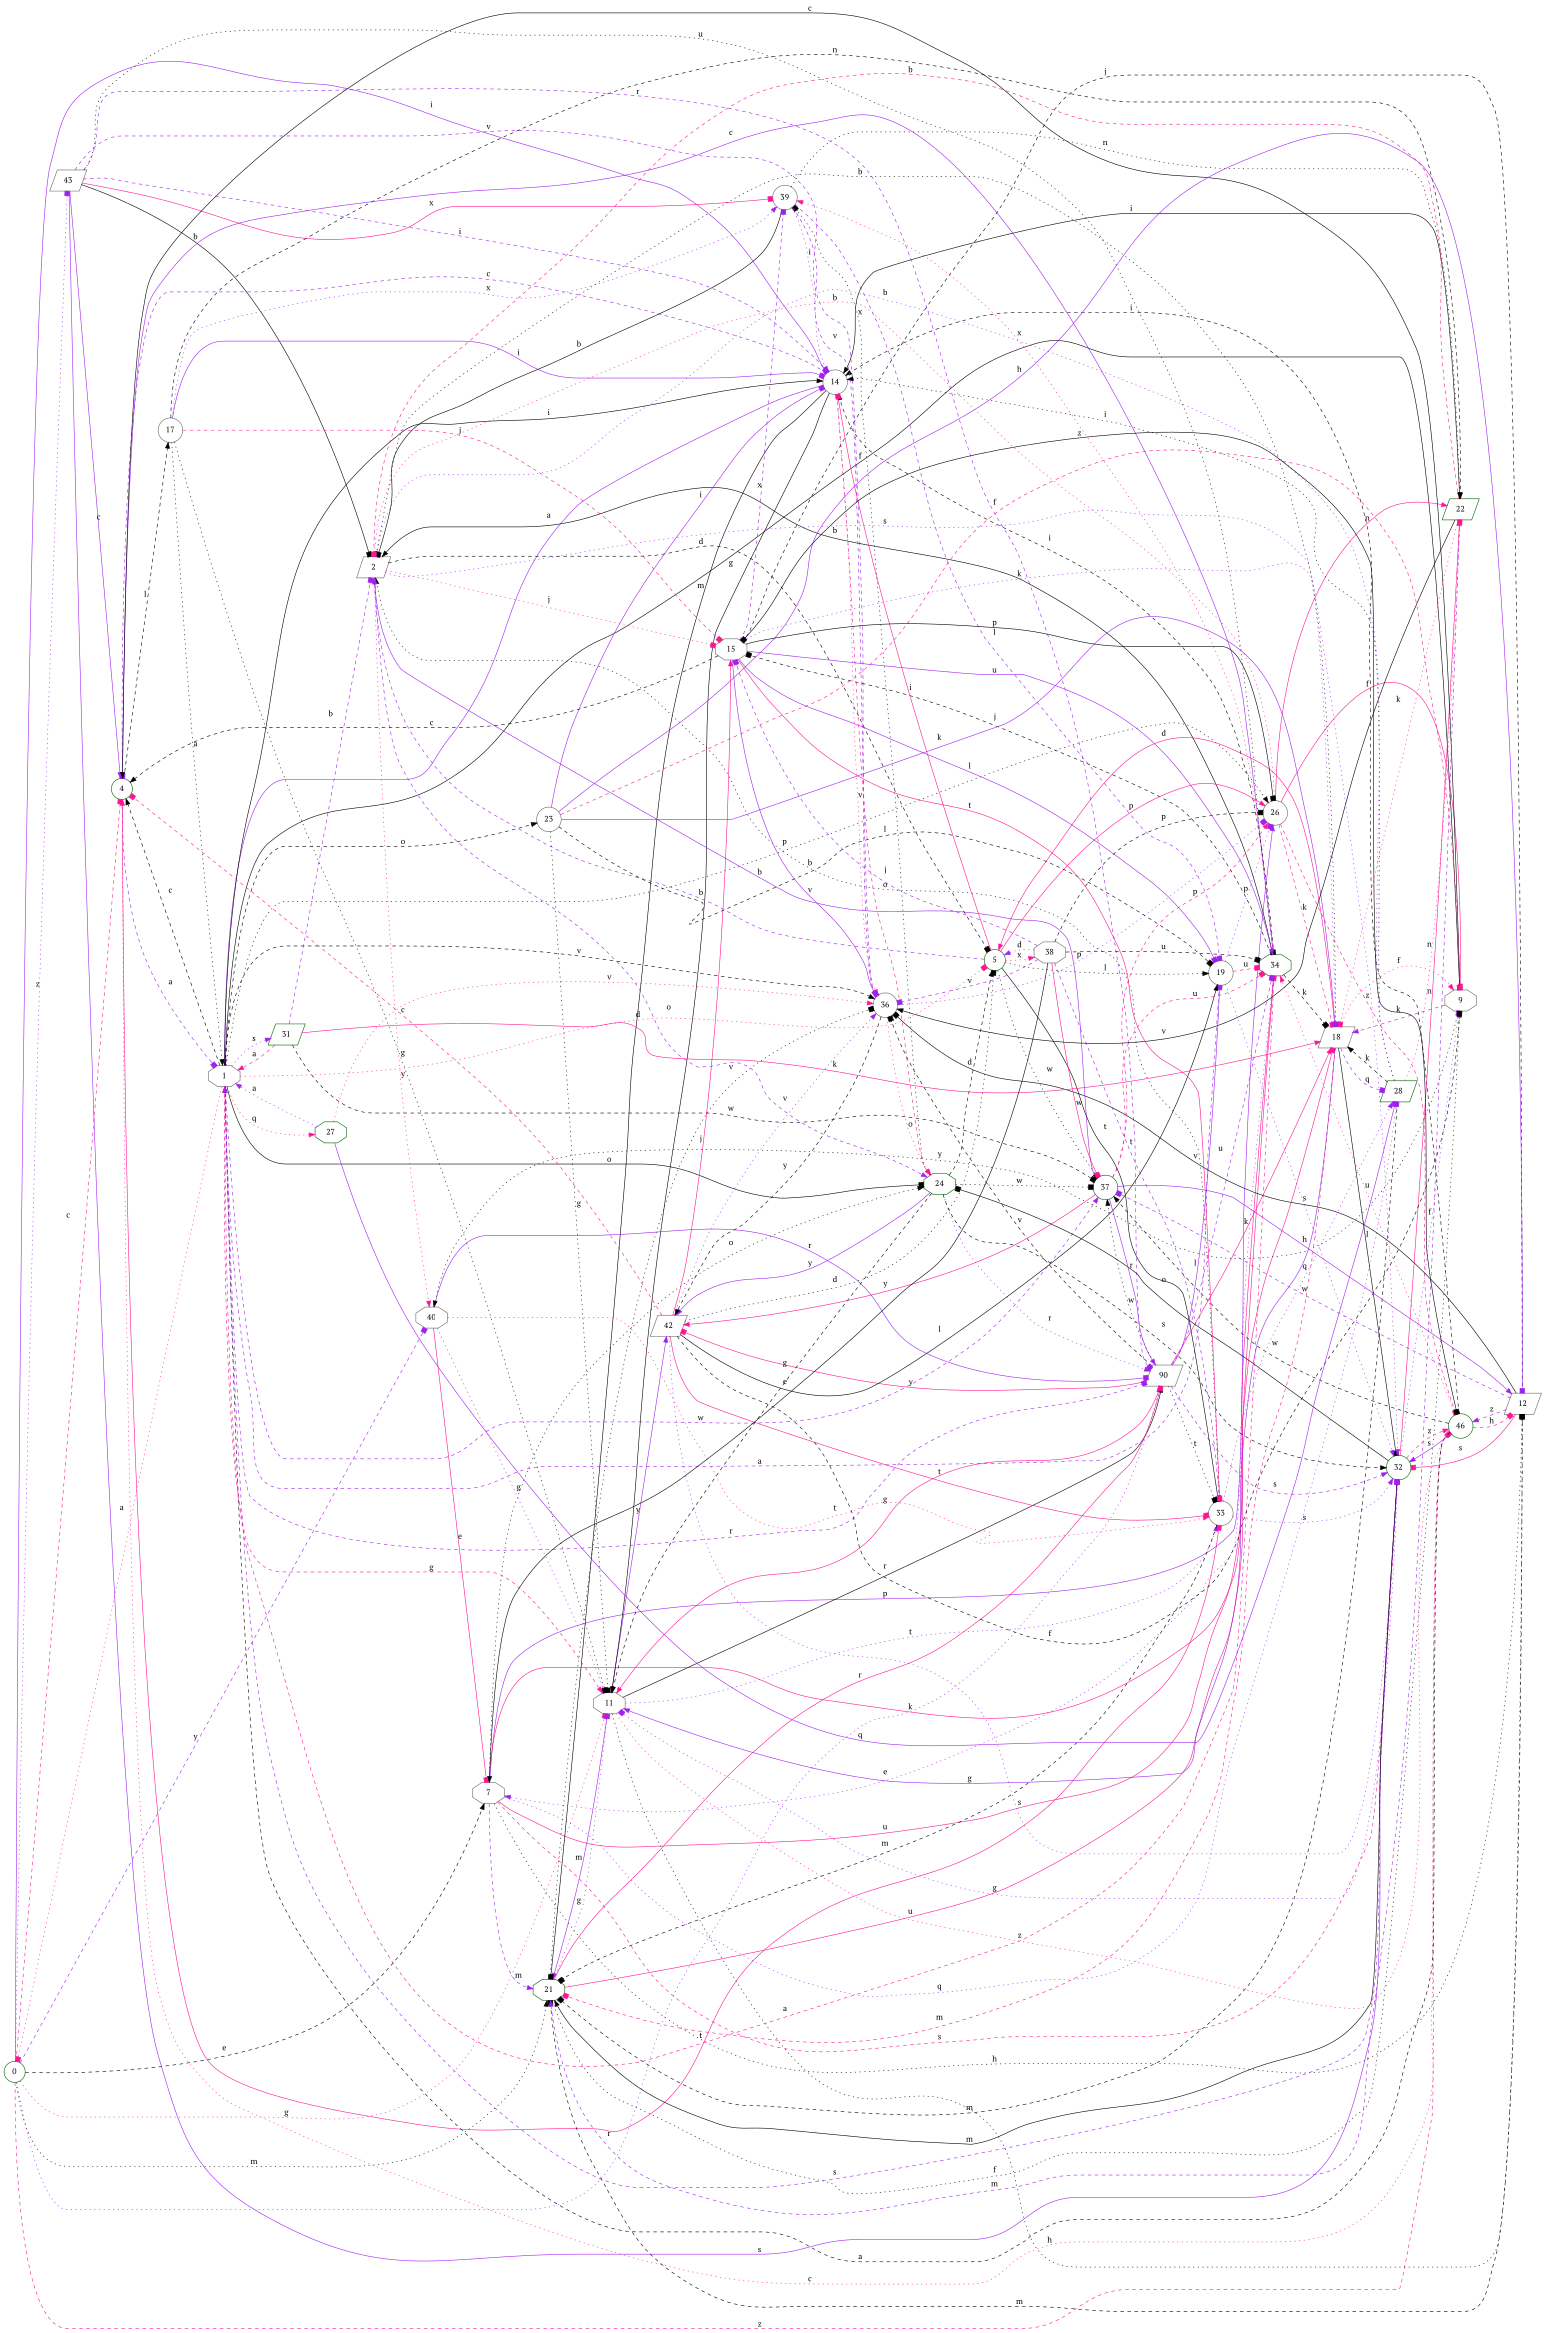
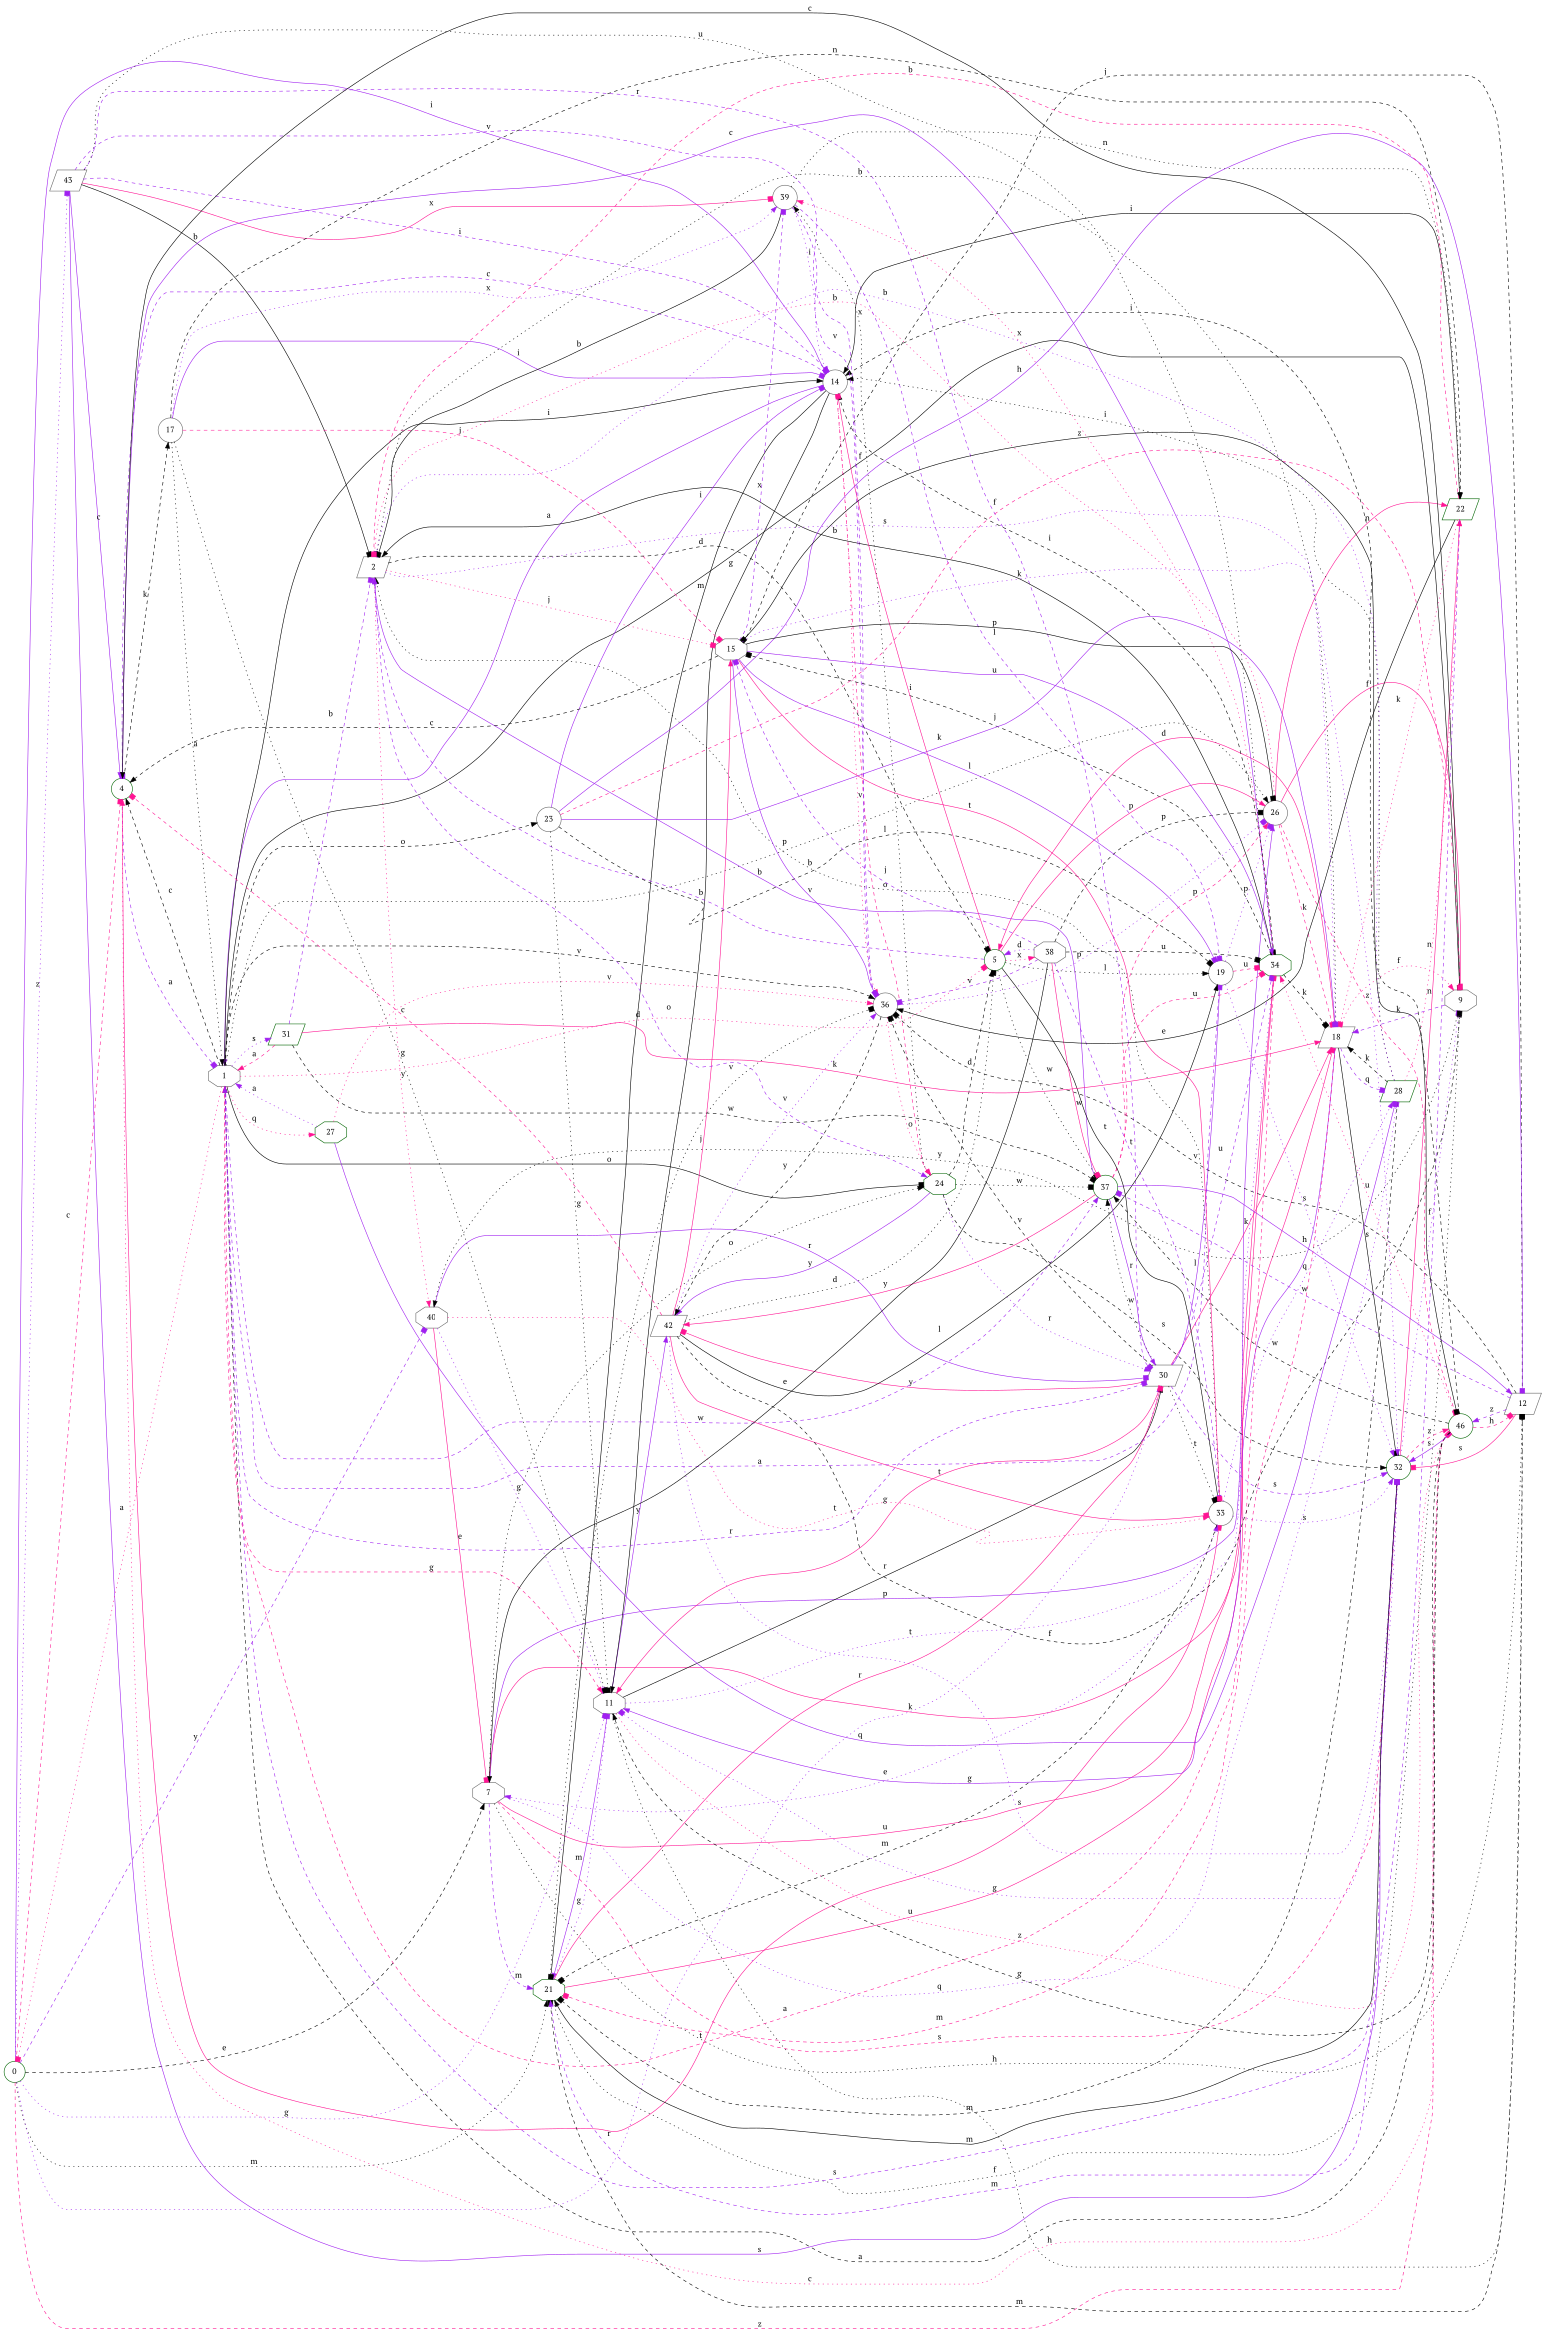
edge "4" -> "17": label "l" -> "k"
edge "24" -> "39": arrowhead box -> normal
edge "28" -> "22": arrowhead box -> normal
edge "22" -> "36": label "v" -> "e"
edge "12" -> "36": style solid -> dashed
edge "18" -> "32": label "l" -> "s"
edge "32" -> "24": removed, label "o"
node "90": label "90" -> "30"
edge "24" -> "11": now "46" -> "11"
edge "0" -> "11": color deeppink -> purple
